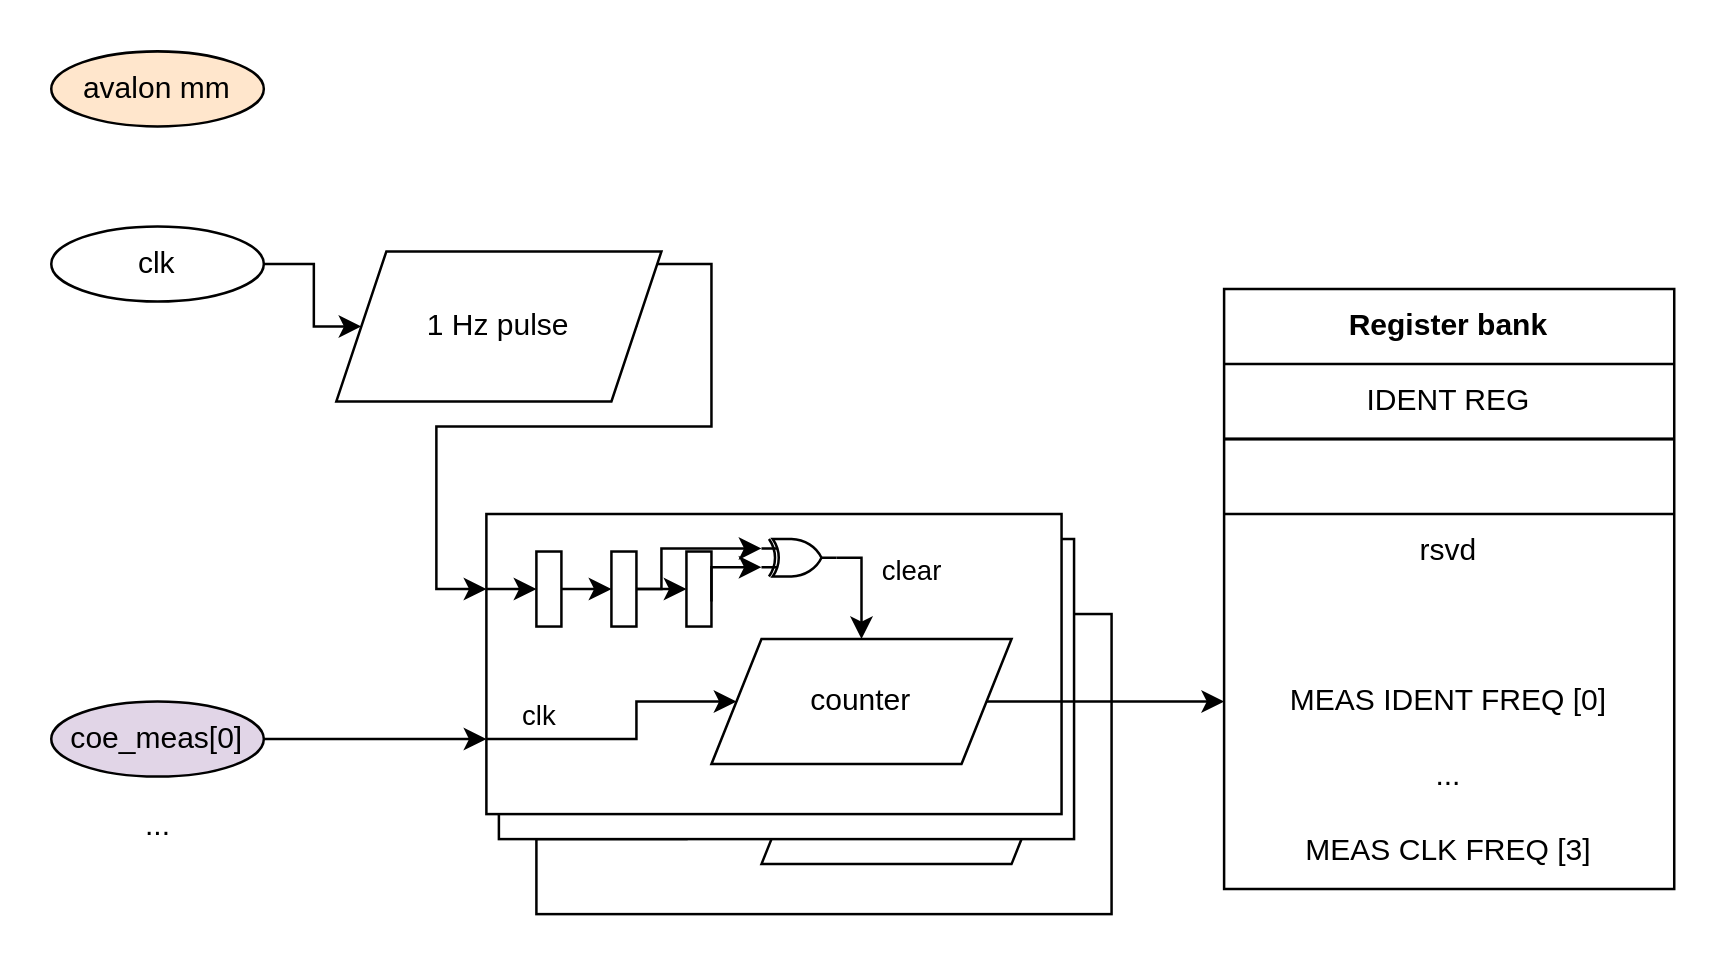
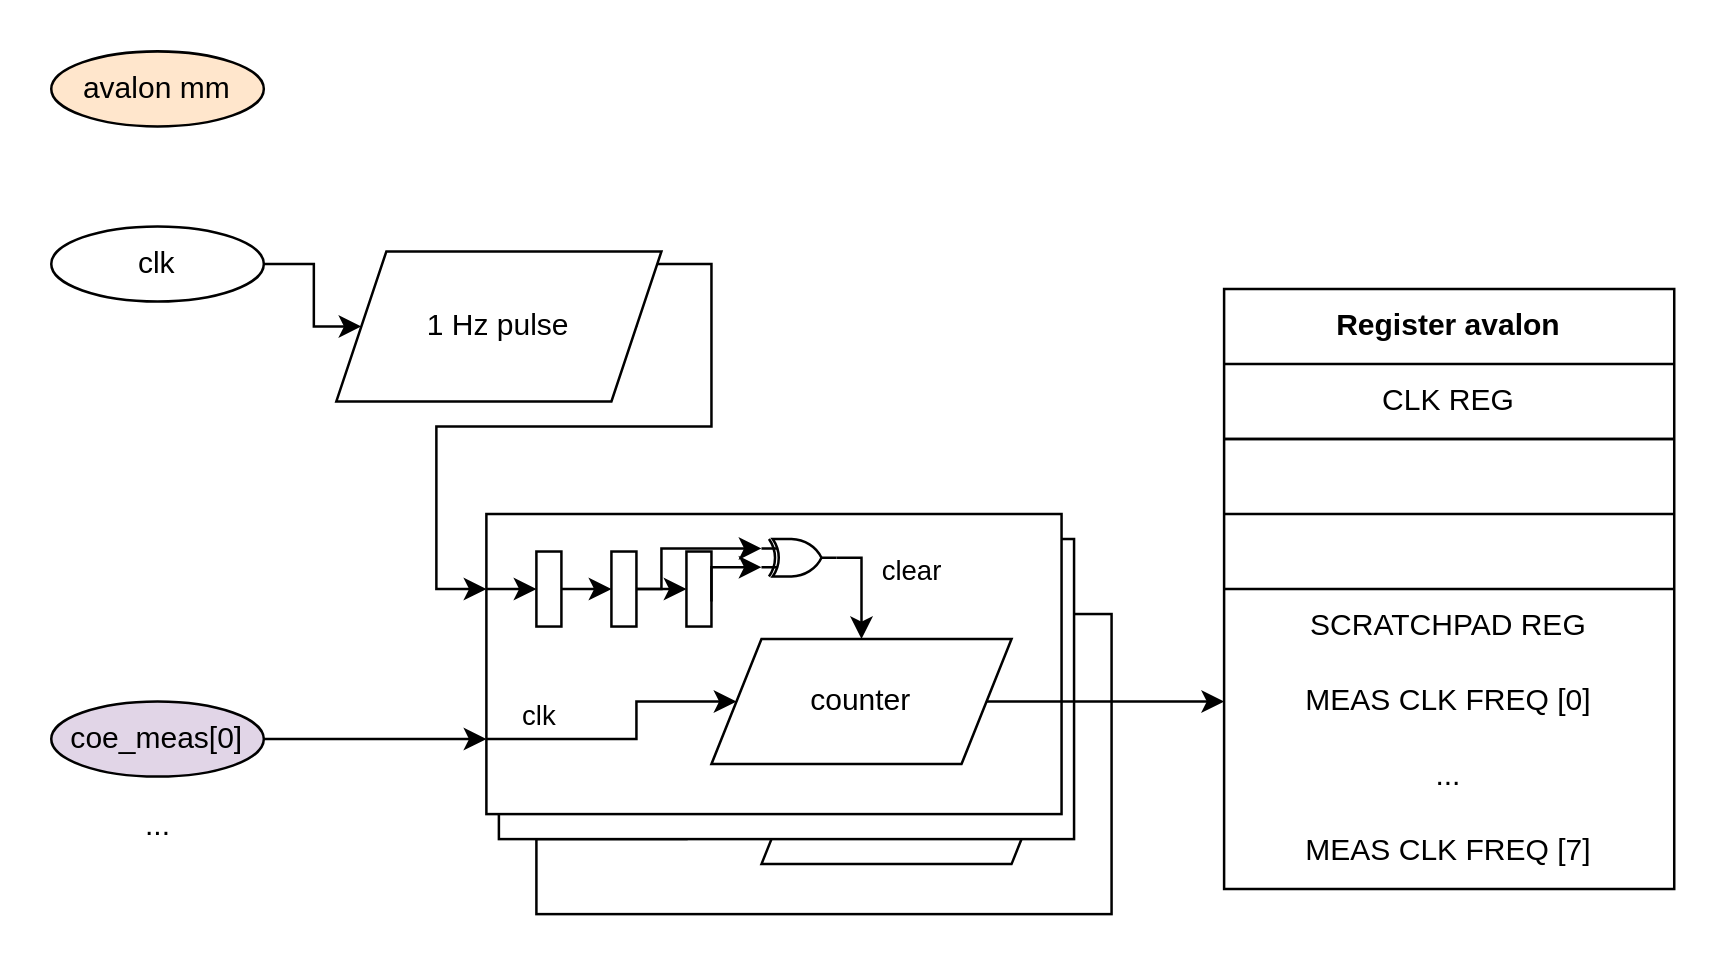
node "Register bank": label "Register bank" -> "Register avalon"
node "IDENT REG": label "IDENT REG" -> "CLK REG"
node "rsvd": removed
node "SCRATCHPAD REG": added
node "MEAS IDENT FREQ [0]": label "MEAS IDENT FREQ [0]" -> "MEAS CLK FREQ [0]"
node "MEAS CLK FREQ [3]": label "MEAS CLK FREQ [3]" -> "MEAS CLK FREQ [7]"
